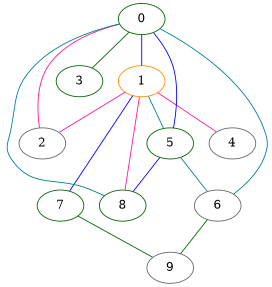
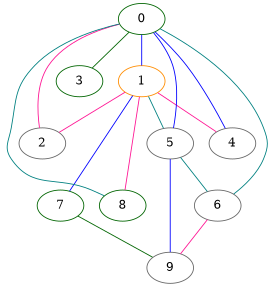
edge "0" -- "4": added
node "5": color darkgreen -> gray40
edge "5" -- "8": now "5" -- "9"
edge "6" -- "9": color darkgreen -> deeppink
